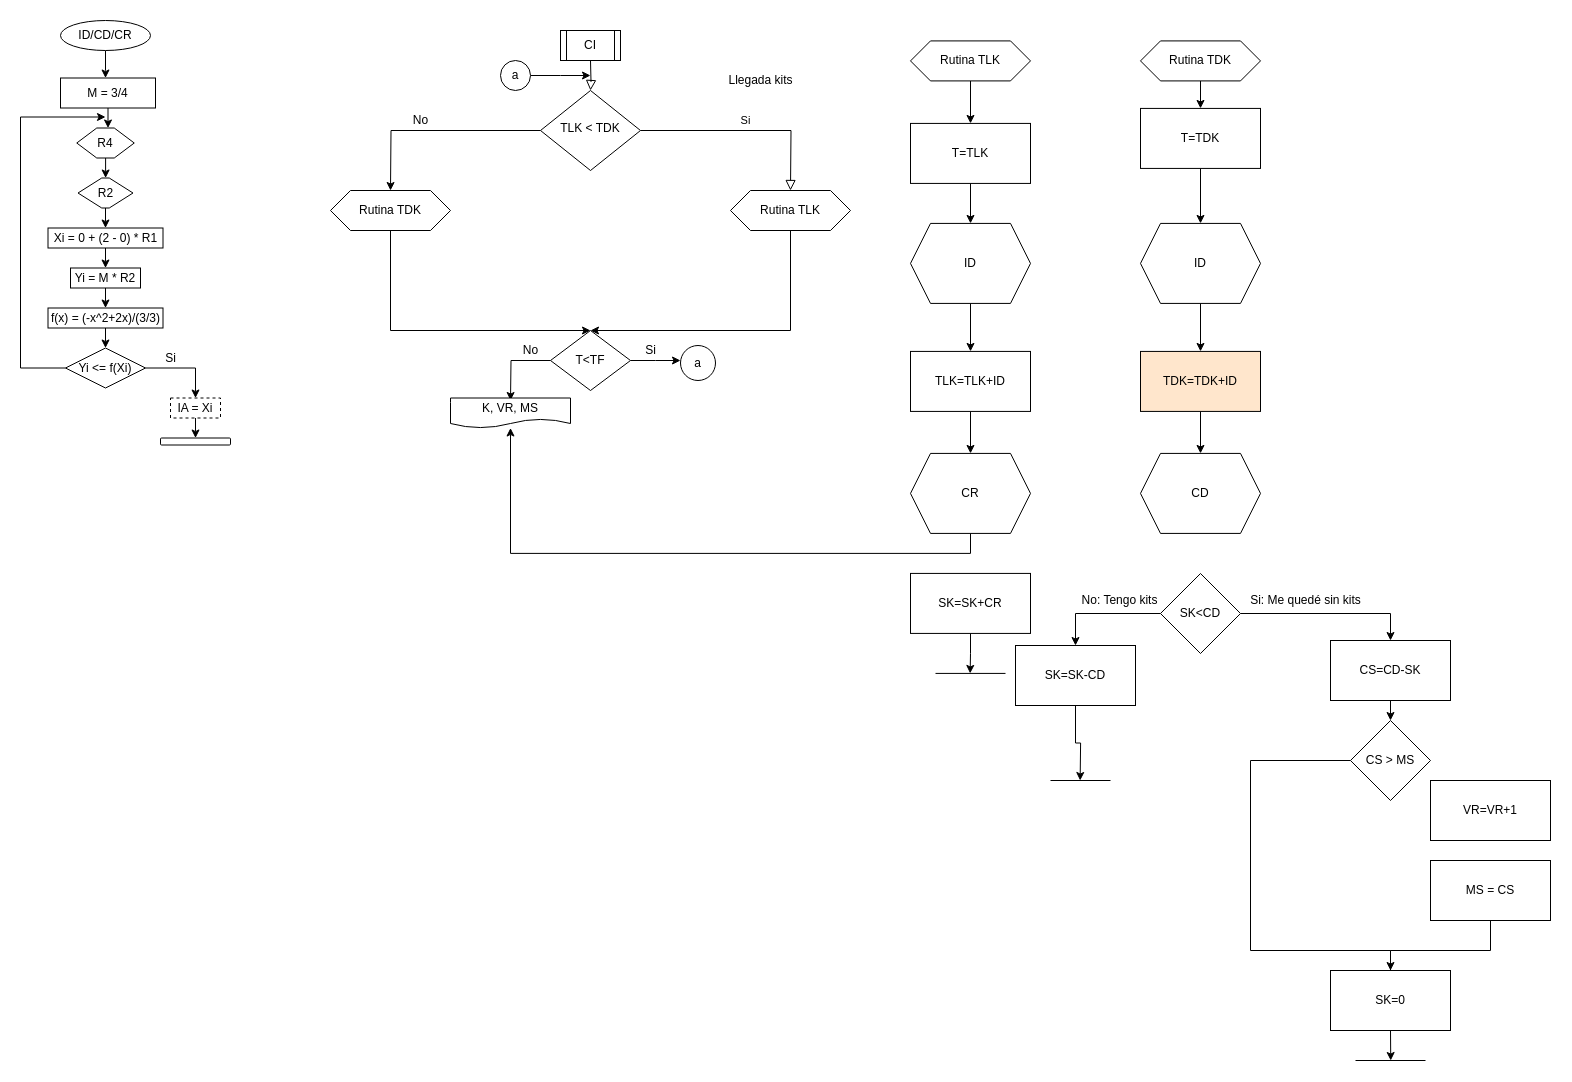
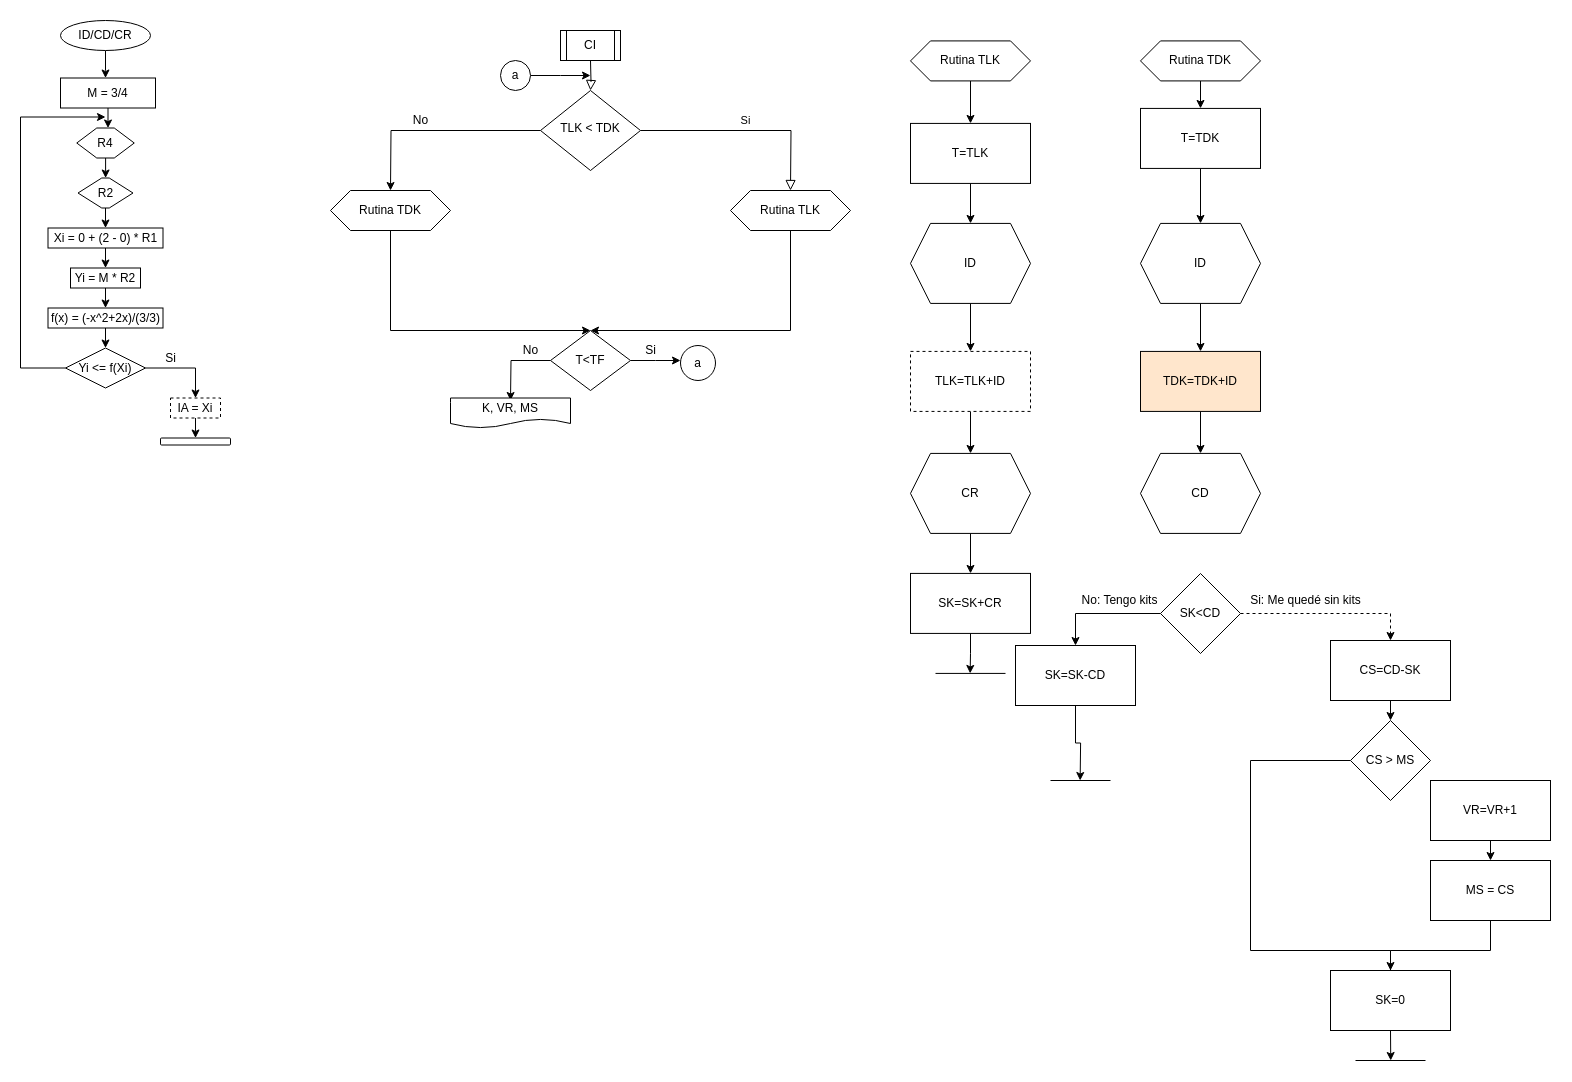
node "Llegada kits": removed
node "TLK=TLK+ID": style solid -> dashed
edge "CR" -> "K, VR, MS": now "CR" -> "SK=SK+CR"
edge "SK<CD" -> "CS=CD-SK": style solid -> dashed
edge "VR=VR+1" -> "MS = CS": added
